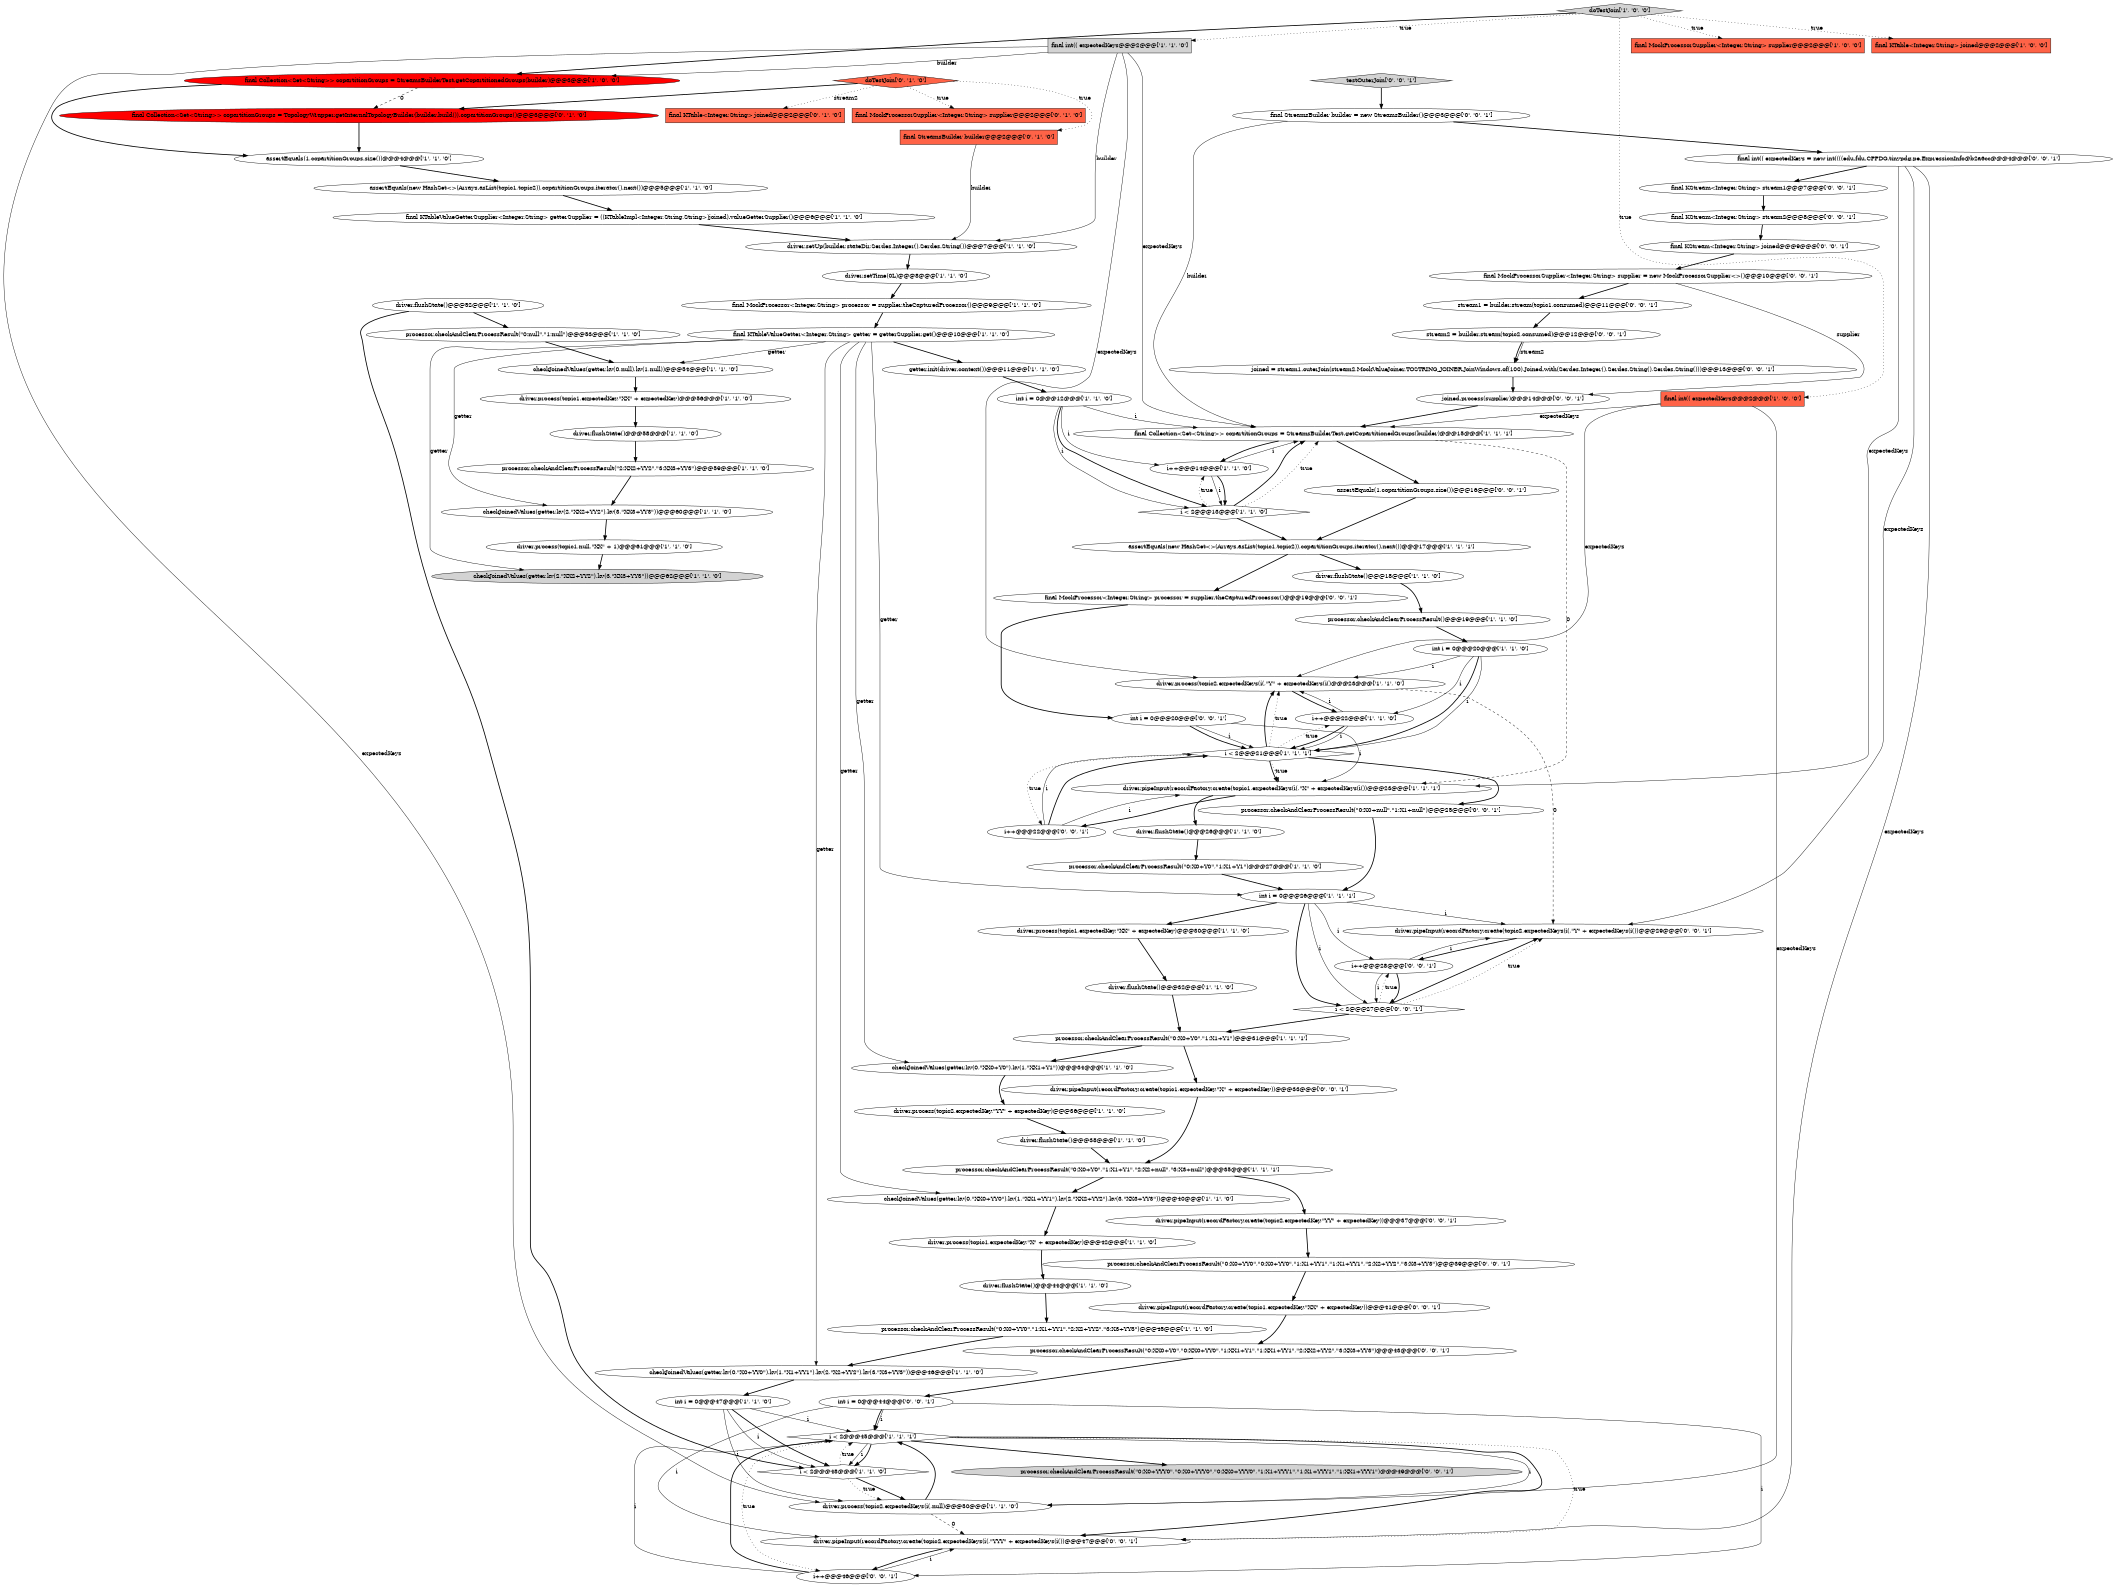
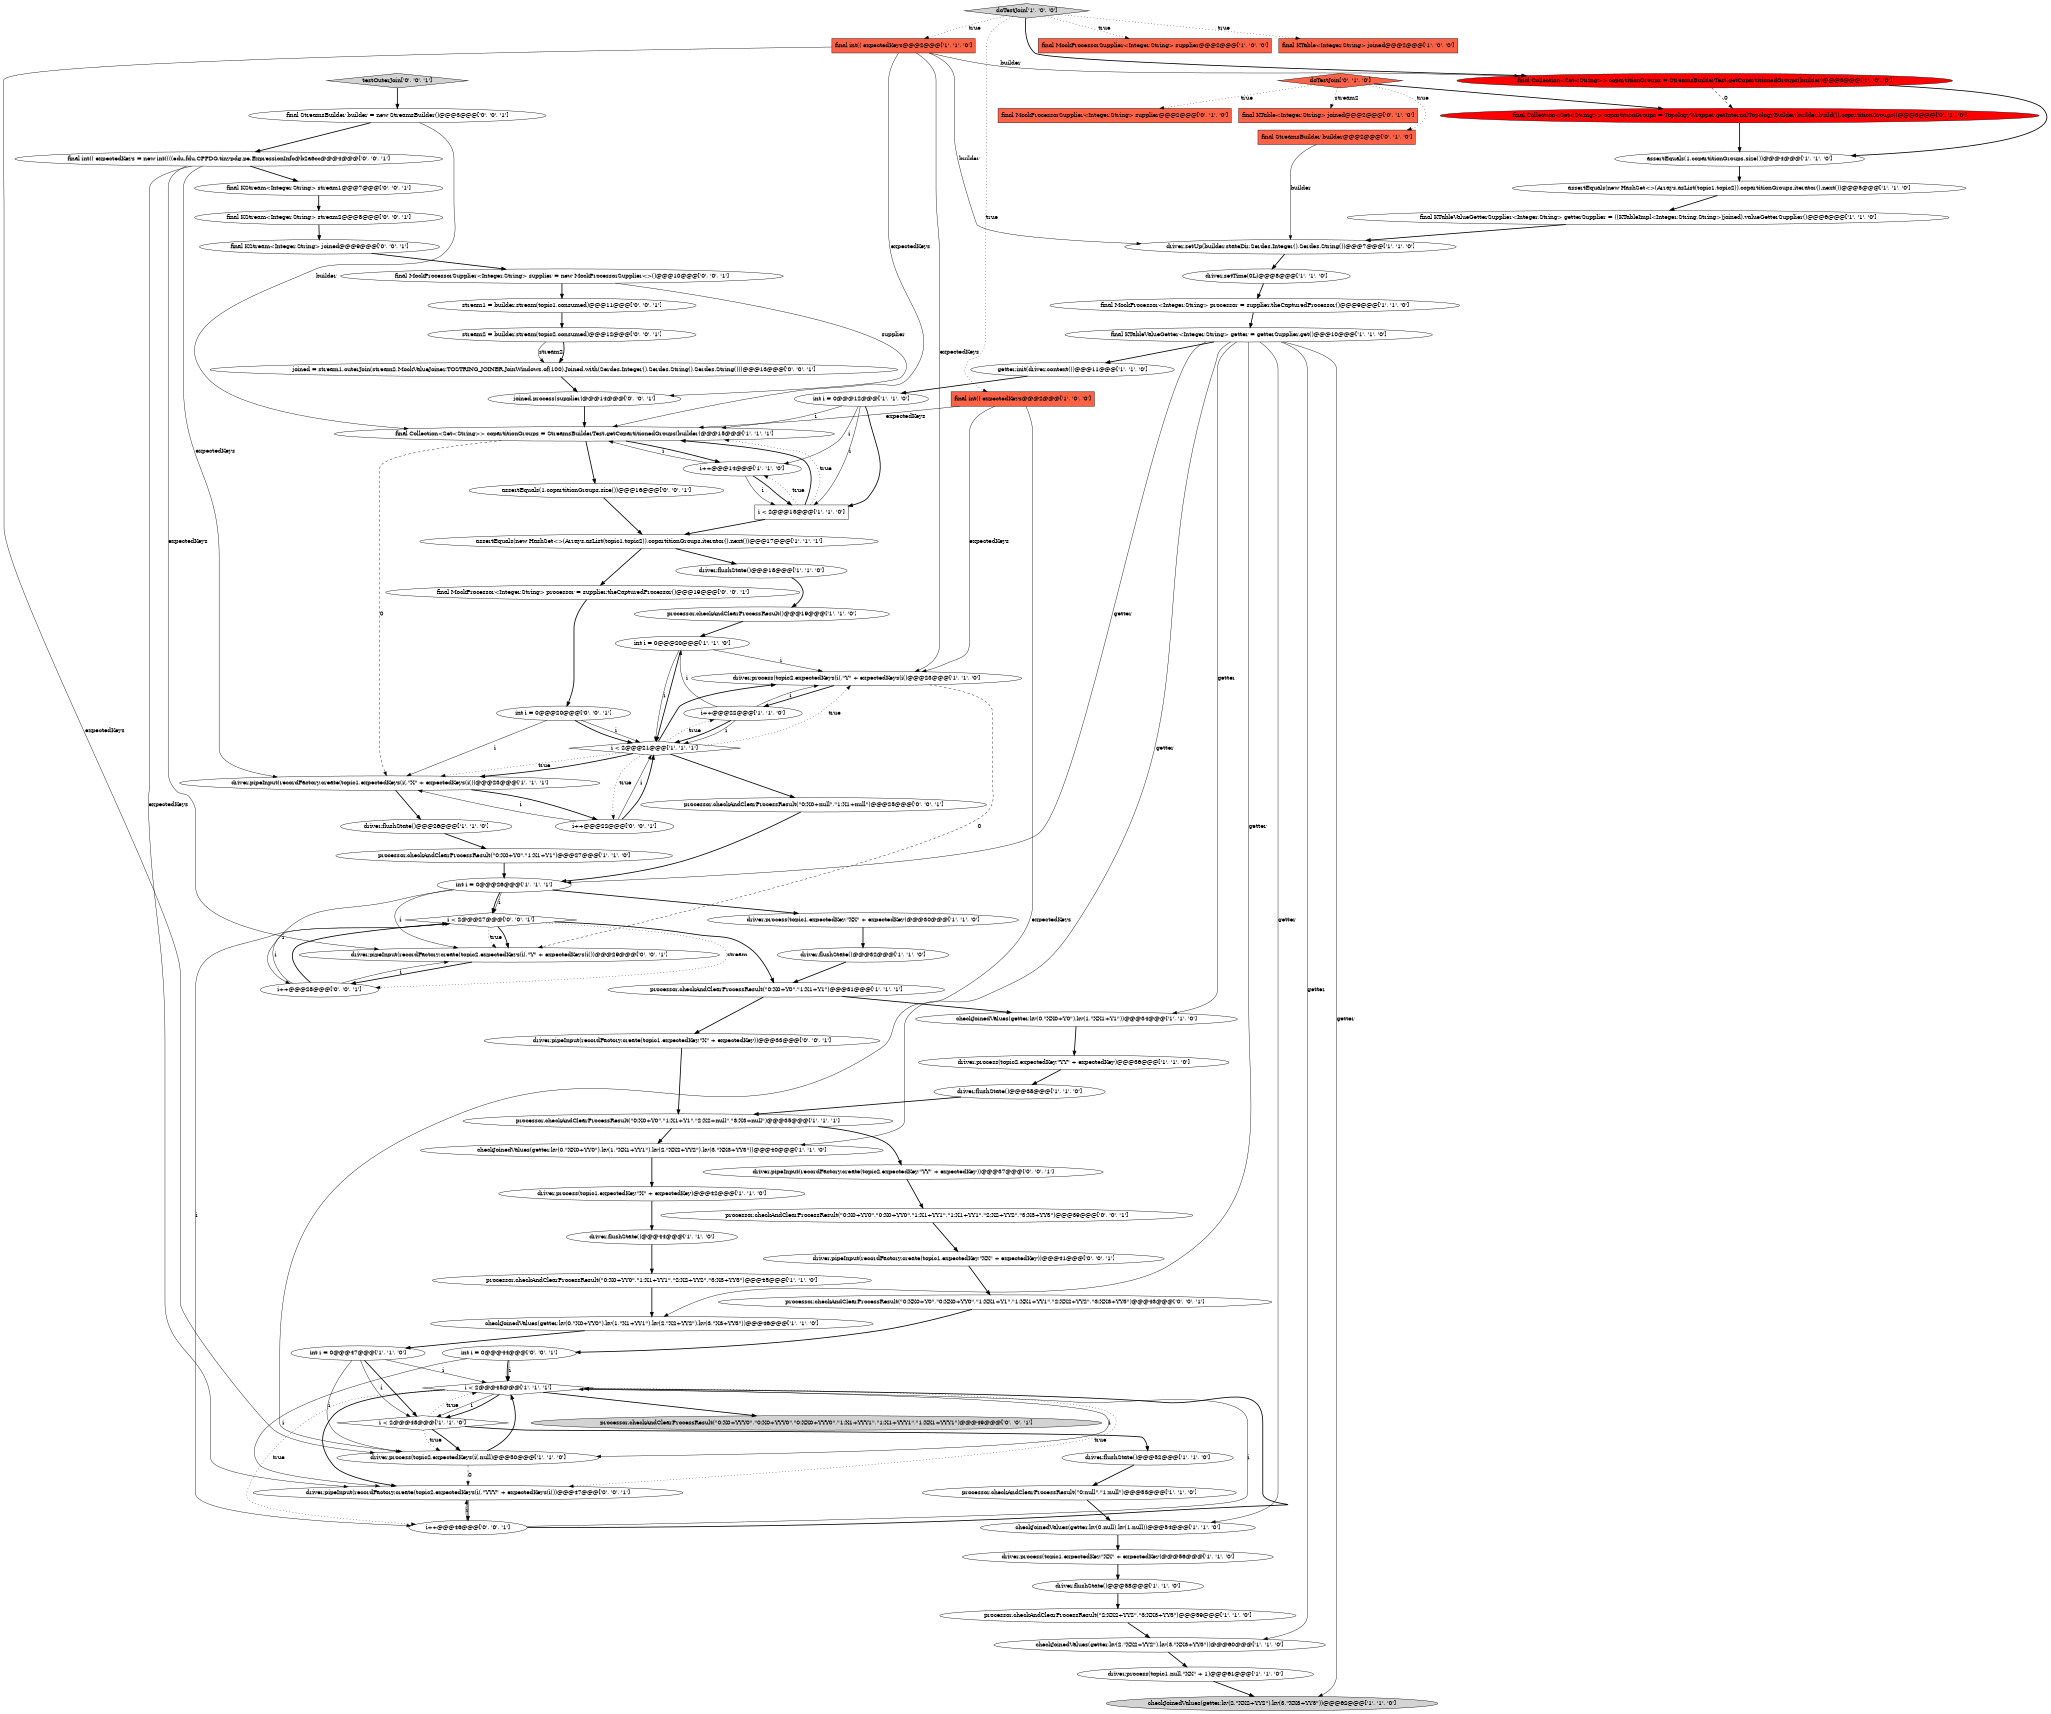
node "final int(( expectedKeys@@@2@@@['1', '1', '0']": fillcolor lightgray -> tomato
node "i < 2@@@13@@@['1', '1', '0']": shape diamond -> box
edge "int i = 0@@@20@@@['1', '1', '0']" -> "i++@@@22@@@['1', '1', '0']": reversed
edge "driver.flushState()@@@52@@@['1', '1', '0']" -> "i < 2@@@48@@@['1', '1', '0']": reversed
edge "i < 2@@@27@@@['0', '0', '1']" -> "i++@@@28@@@['0', '0', '1']": label "true" -> "stream"
edge "int i = 0@@@44@@@['0', '0', '1']" -> "i++@@@46@@@['0', '0', '1']": now "i < 2@@@27@@@['0', '0', '1']" -> "i++@@@46@@@['0', '0', '1']"
